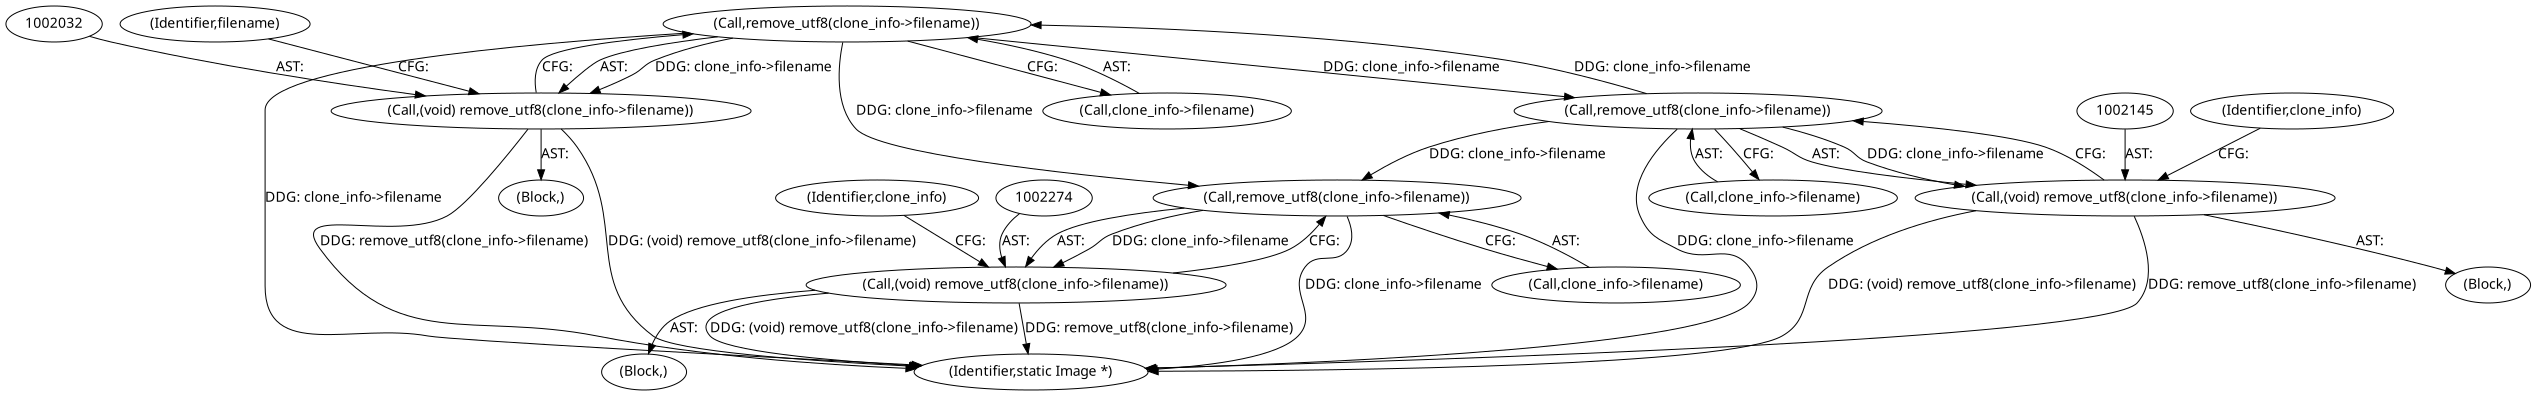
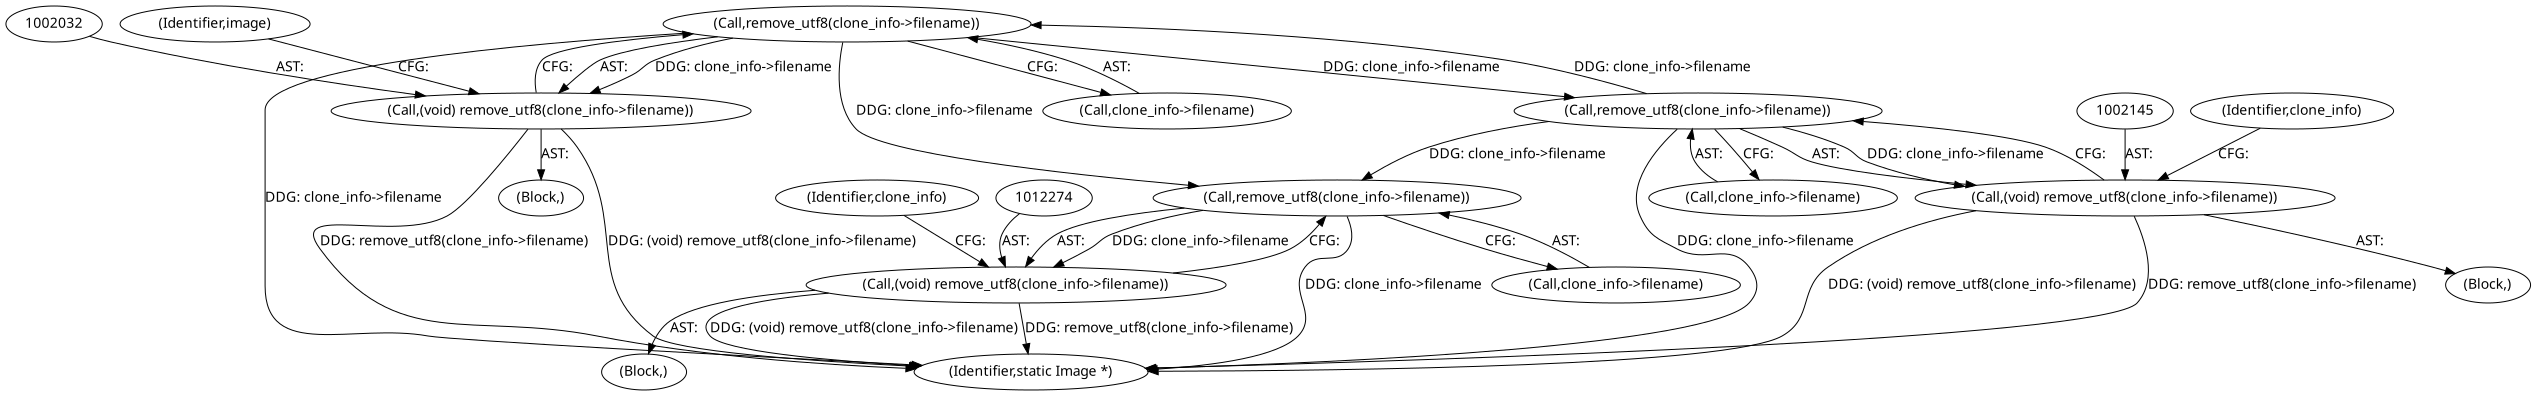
node "(Identifier,filename)": label "(Identifier,filename)" -> "(Identifier,image)"
node "1002274": label "1002274" -> "1012274"
